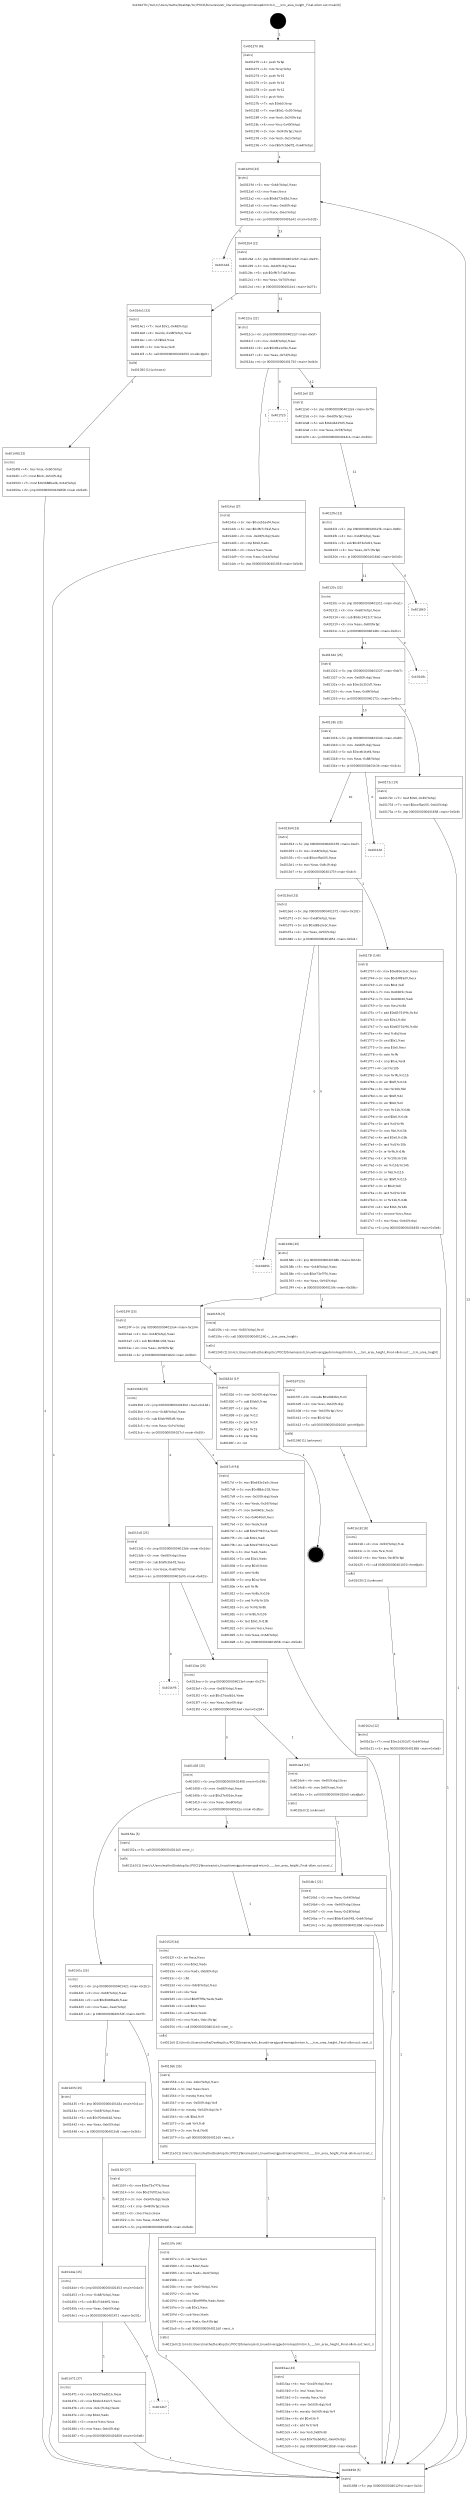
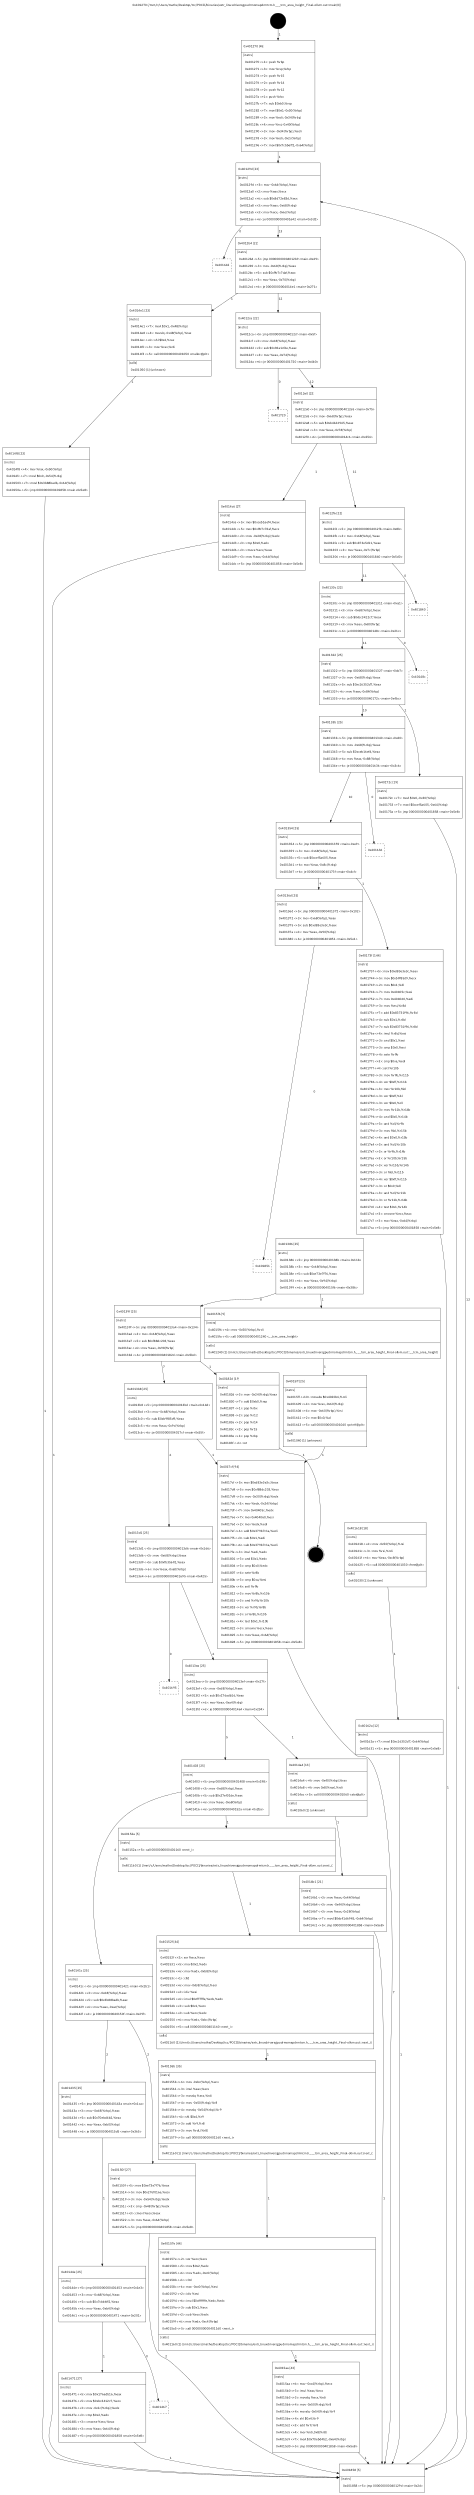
edge "0x4012ca [22]" -> "0x4014c6 [27]": now "0x4012e0 [22]" -> "0x4014c6 [27]"
edge "0x40136d [25]" -> "0x401386 [25]": removed, label "9"
edge "0x4015ff [25]" -> "0x401618 [18]": now "0x4015ff [25]" -> "0x4017cf [94]"
